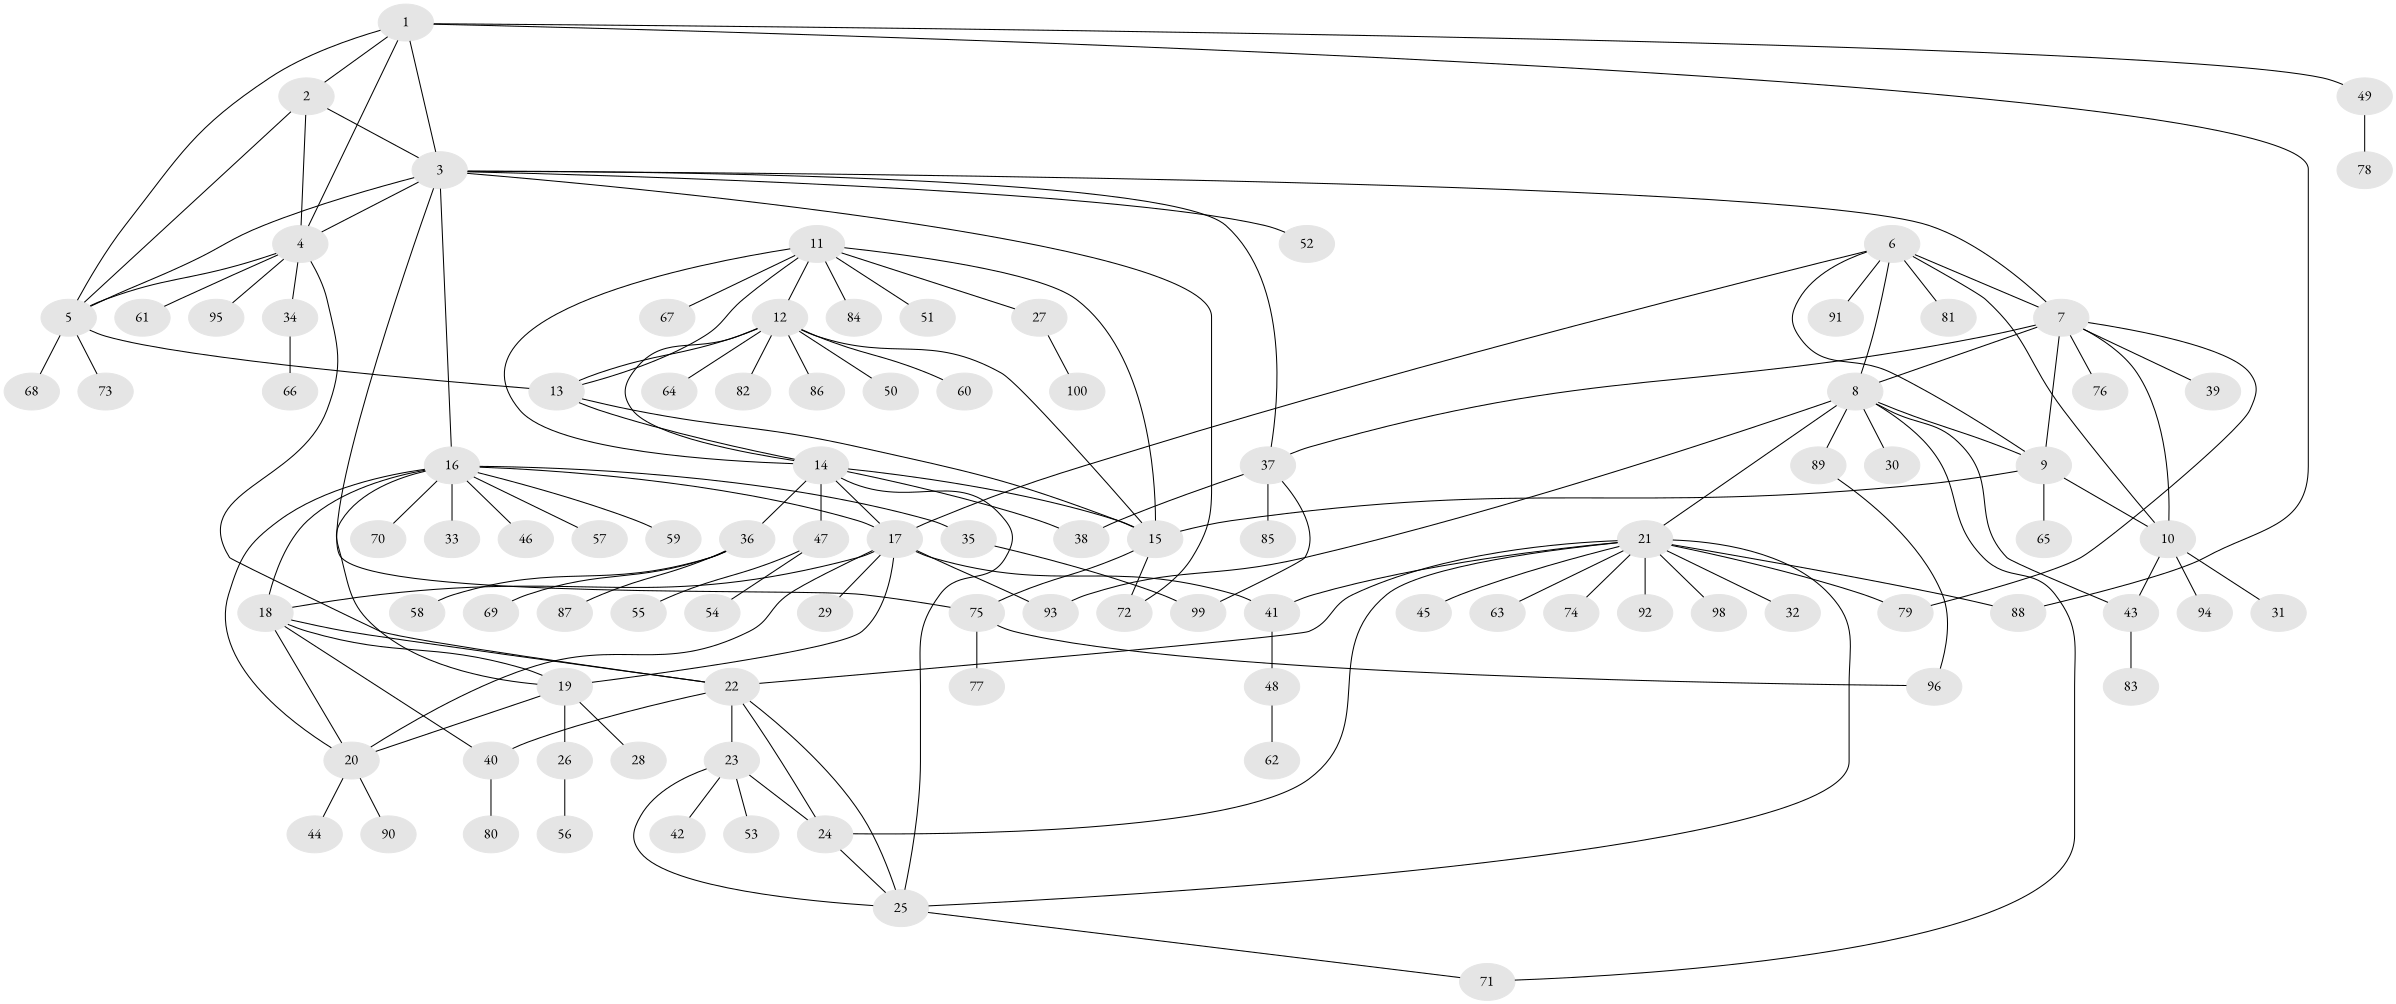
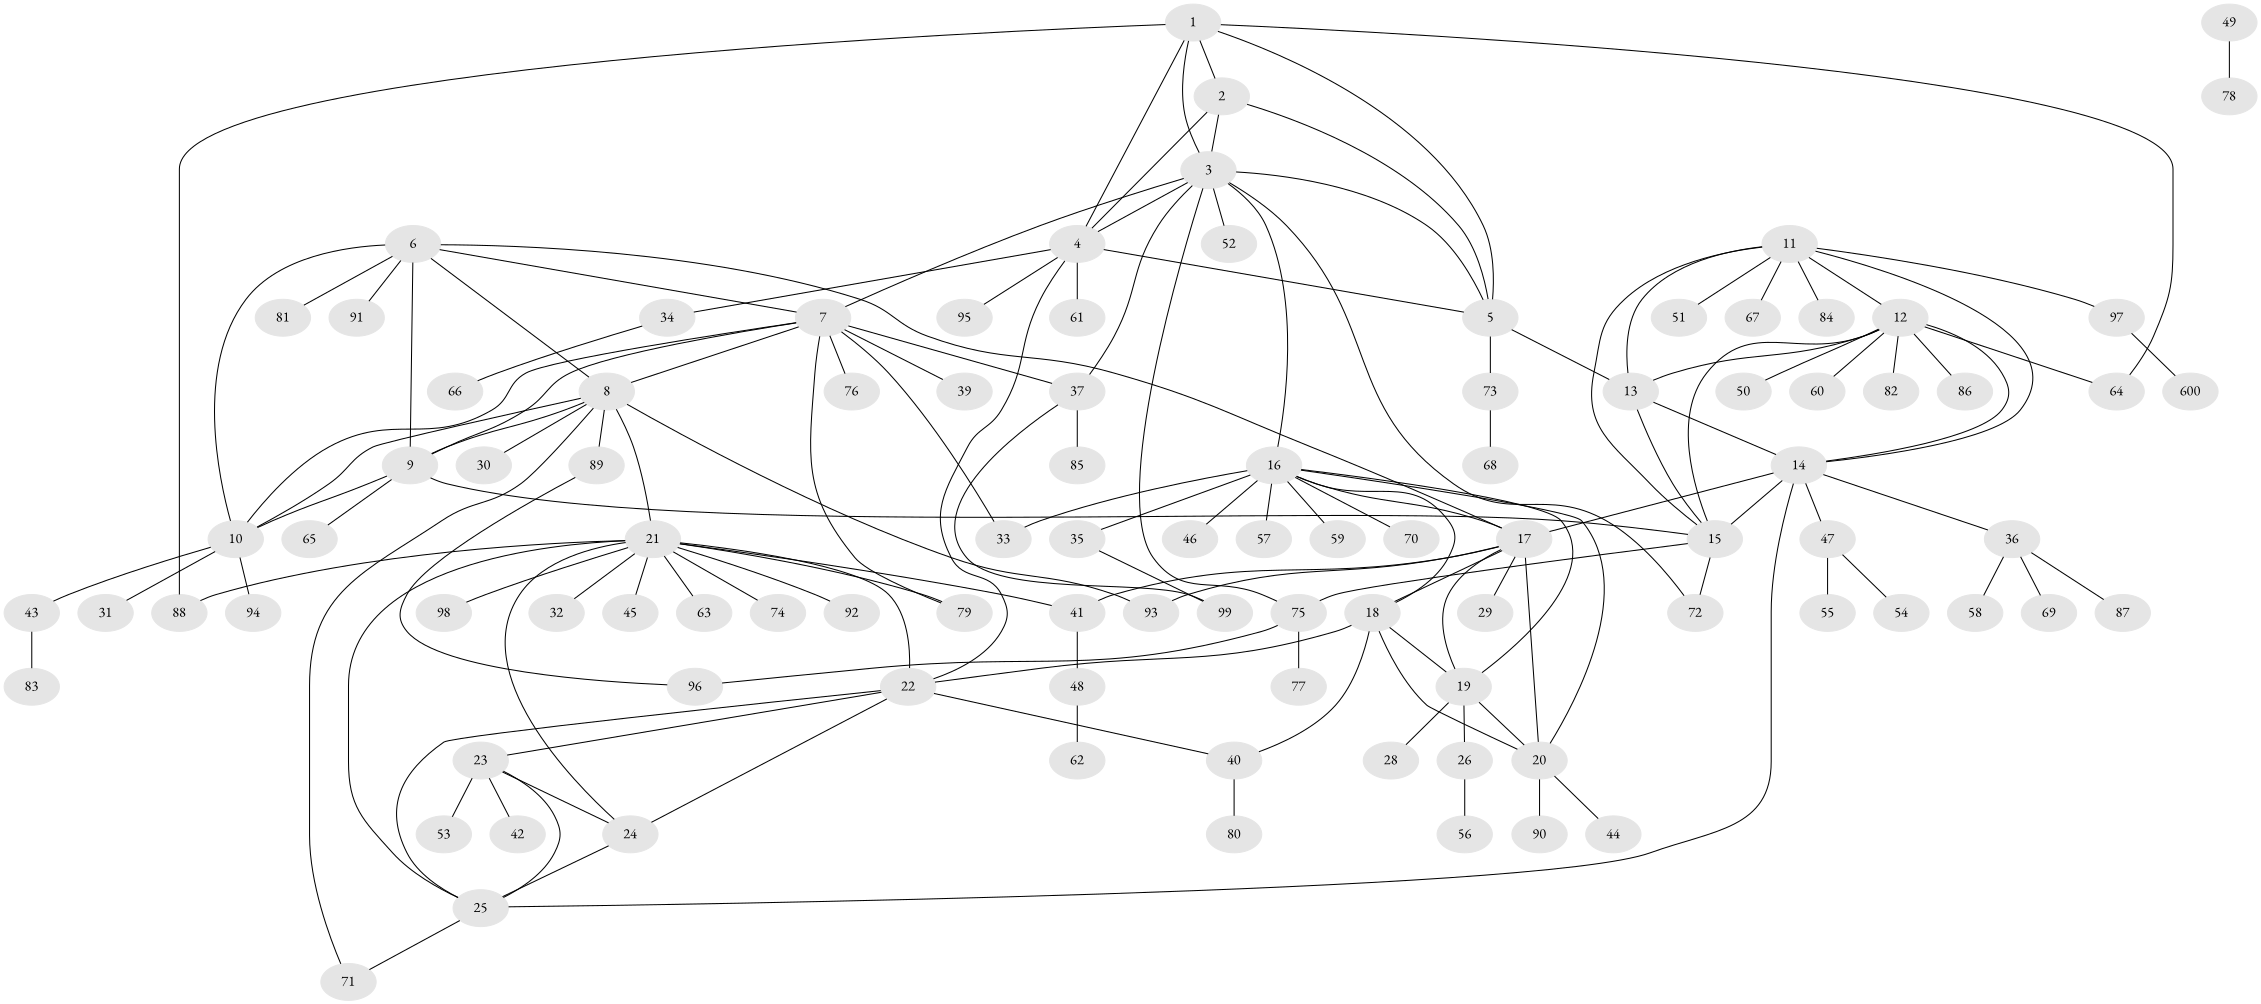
edge "1" -- "49": now "1" -- "64"
node "27": label "27" -> "97"
edge "5" -- "68": now "73" -- "68"
node "100": label "100" -> "600"
edge "7" -- "33": added
edge "8" -- "43": now "8" -- "10"
node "38": removed
